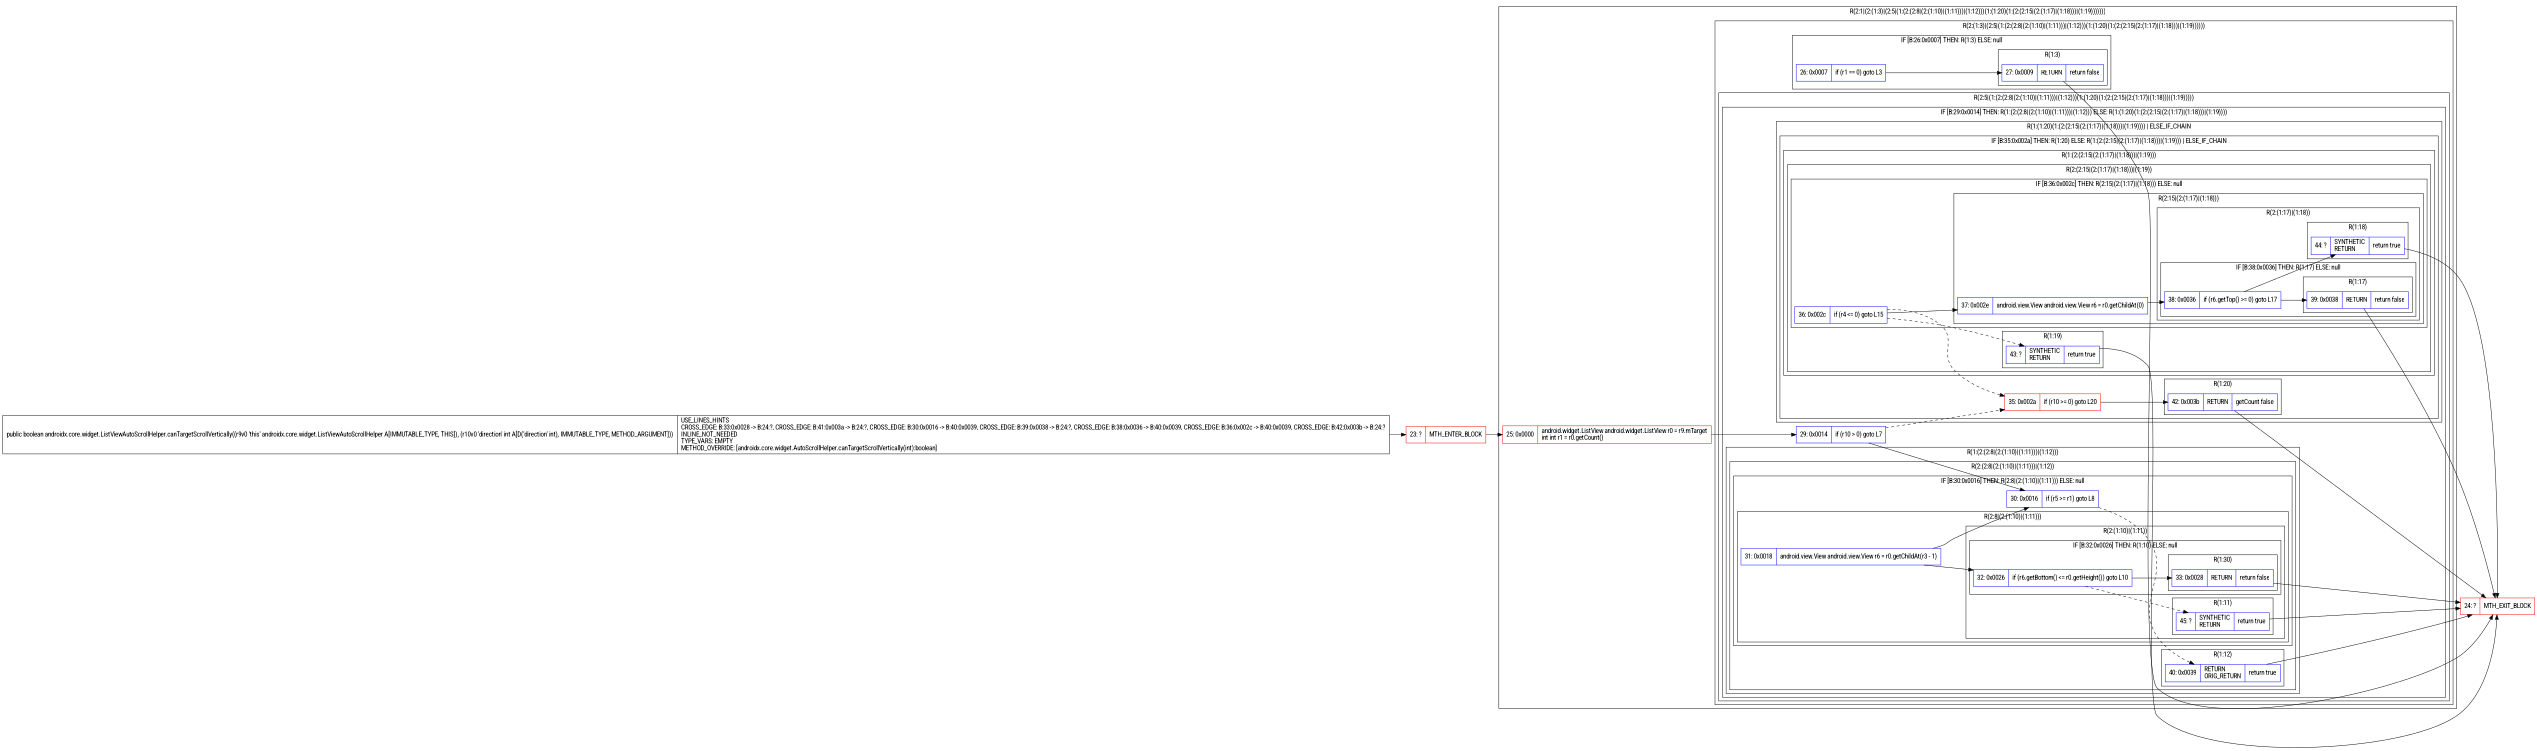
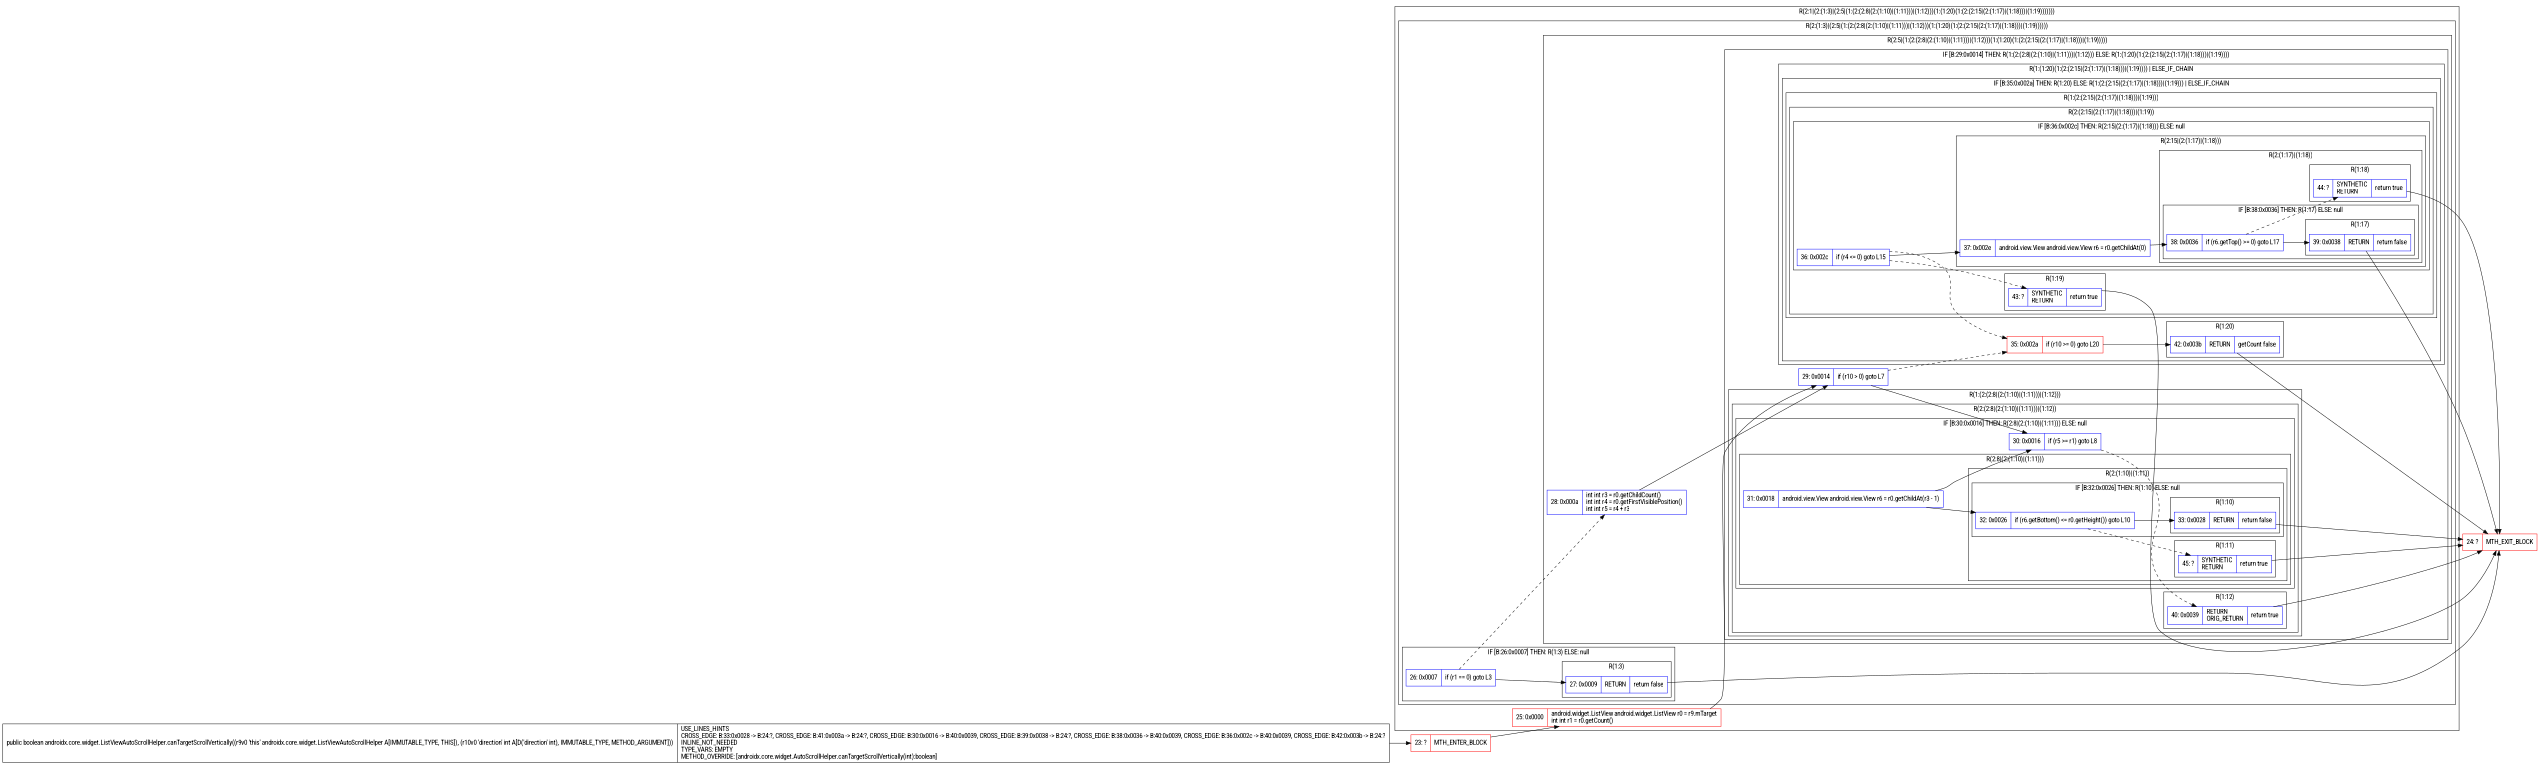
edge "38: 0x0036" -> "44: ?": style solid -> dashed
node "28: 0x000a": added
cluster "R(1:30)": label "R(1:30)" -> "R(1:10)"
